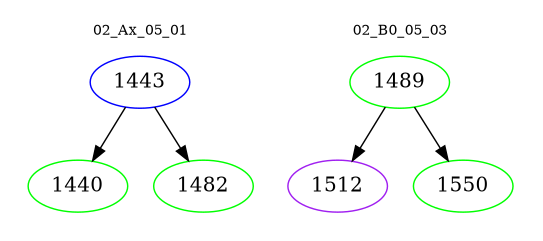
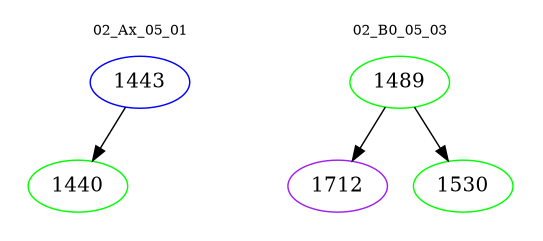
node "1482": removed
node "1512": label "1512" -> "1712"
node "1550": label "1550" -> "1530"
